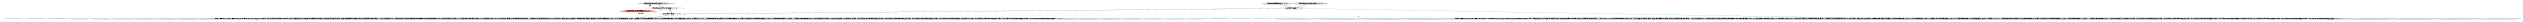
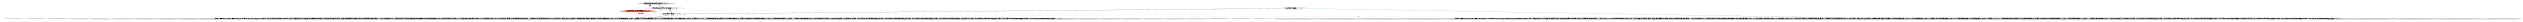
node "testJoinWithLimitBeforeJoining['0', '0', '1']": removed
node "testJoinOuterGroupByAndSubqueryNoLimit['1', '0', '0']": removed
